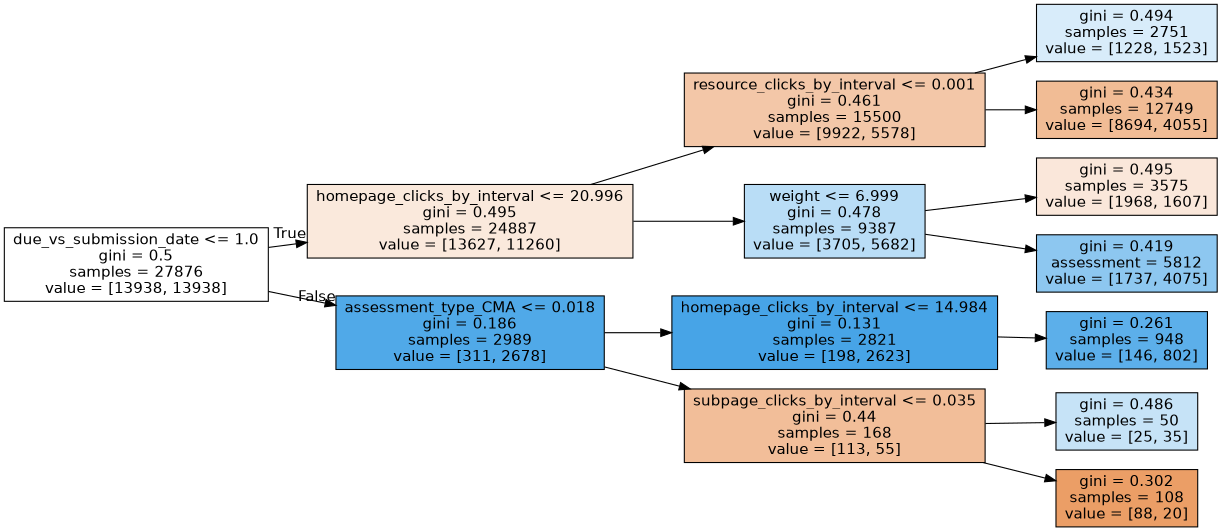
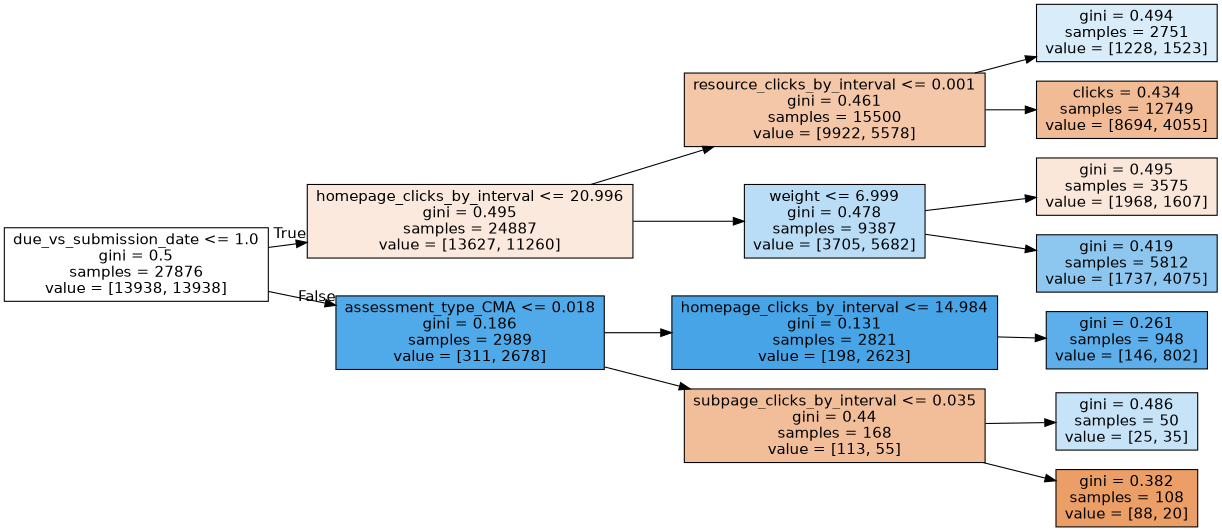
node "gini = 0.434 samples = 12749 value = [8694, 4055]": label "gini = 0.434 samples = 12749 value = [8694, 4055]" -> "clicks = 0.434 samples = 12749 value = [8694, 4055]"
node "gini = 0.419 assessment = 5812 value = [1737, 4075]": label "gini = 0.419 assessment = 5812 value = [1737, 4075]" -> "gini = 0.419 samples = 5812 value = [1737, 4075]"
node "gini = 0.302 samples = 108 value = [88, 20]": label "gini = 0.302 samples = 108 value = [88, 20]" -> "gini = 0.382 samples = 108 value = [88, 20]"
